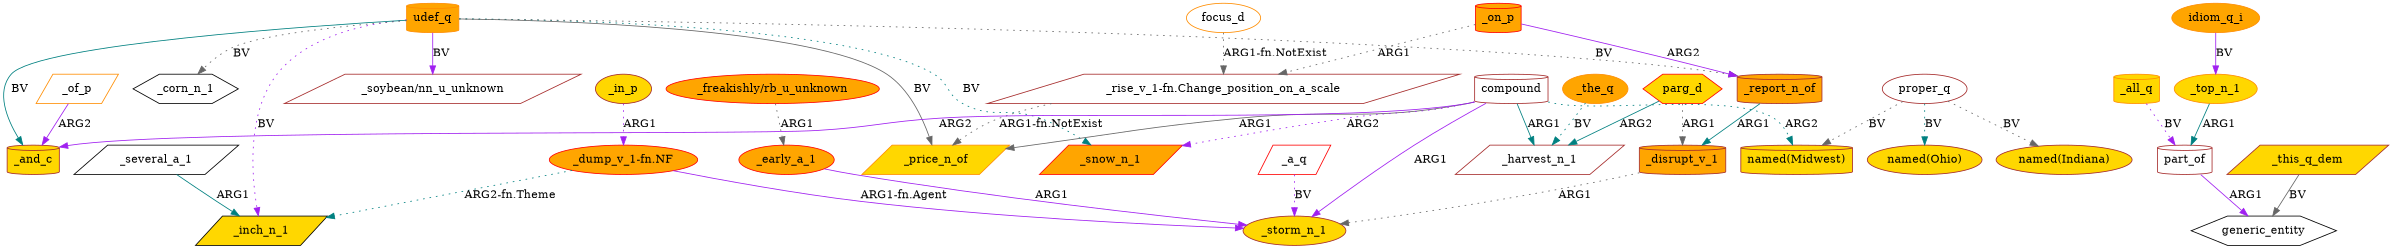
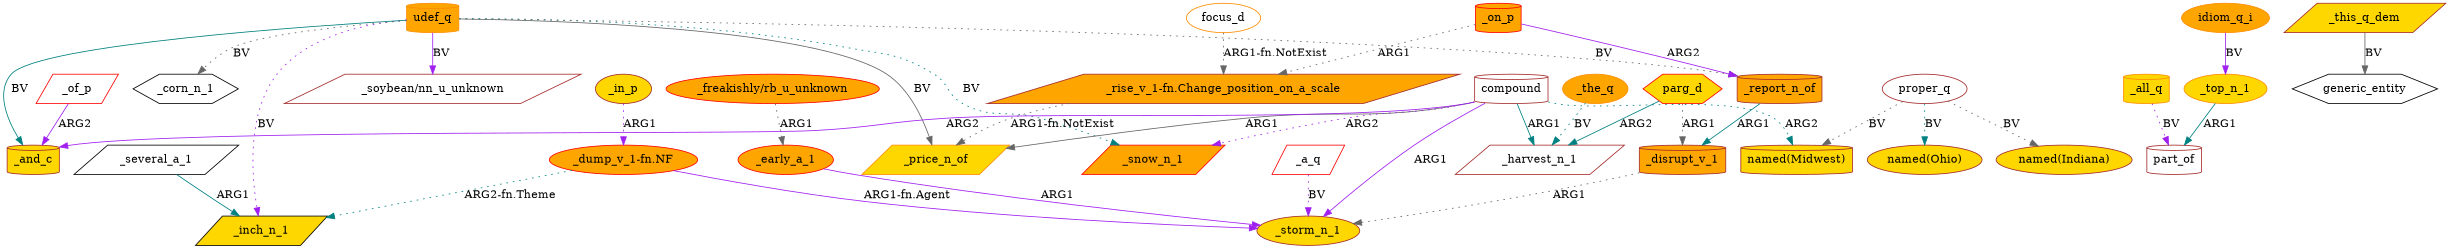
node "_of_p": color darkorange -> red
node "_rise_v_1-fn.Change_position_on_a_scale": fillcolor white -> orange
edge "part_of" -> "generic_entity": removed, label "ARG1"
